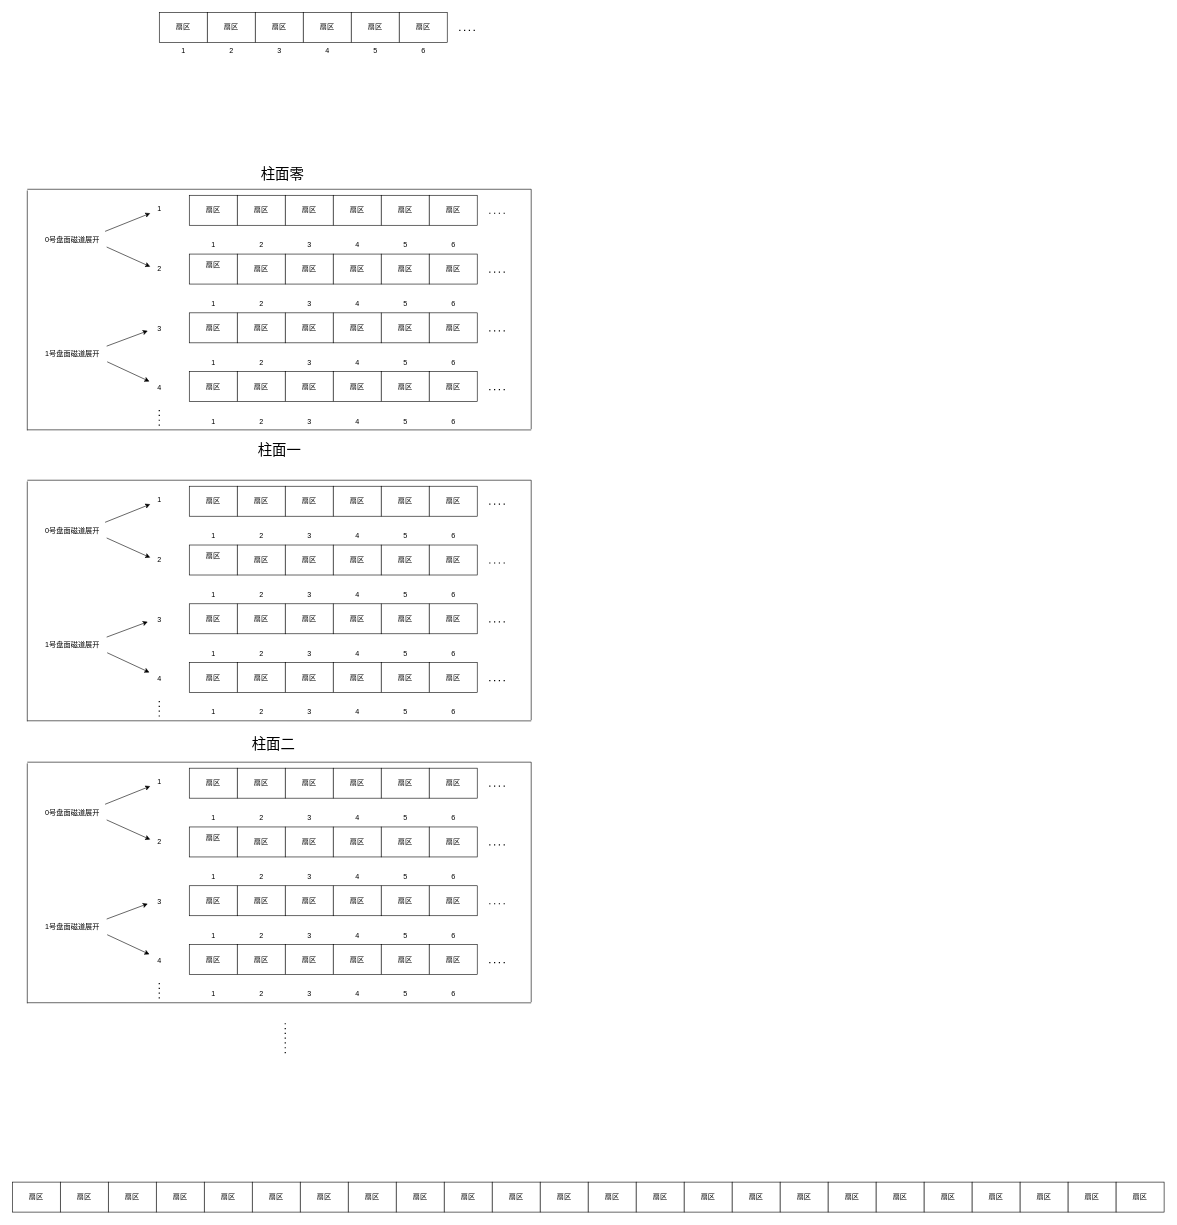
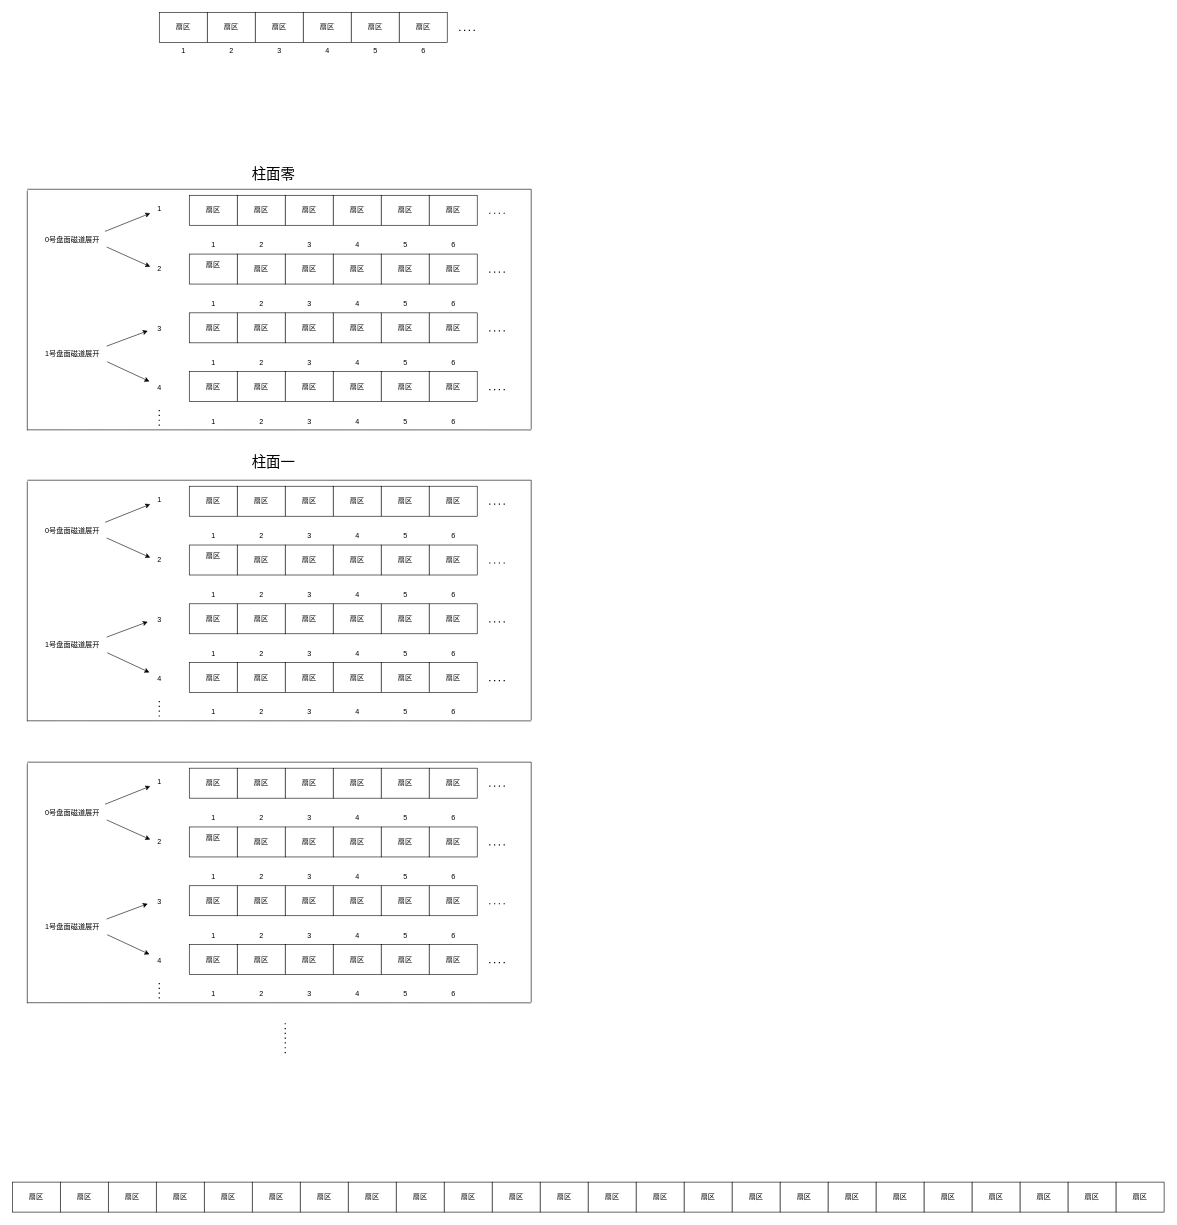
node "柱面零": moved (282, 174) -> (273, 174)
node "柱面一": moved (279, 450) -> (273, 462)
node "柱面二": removed
